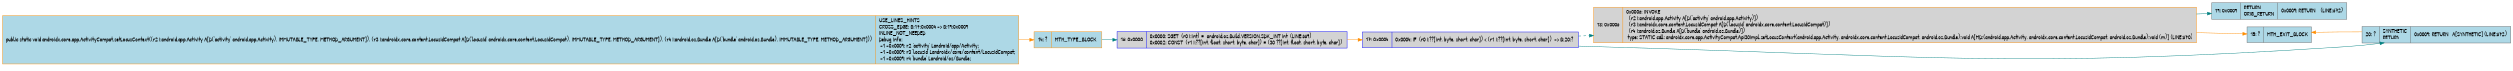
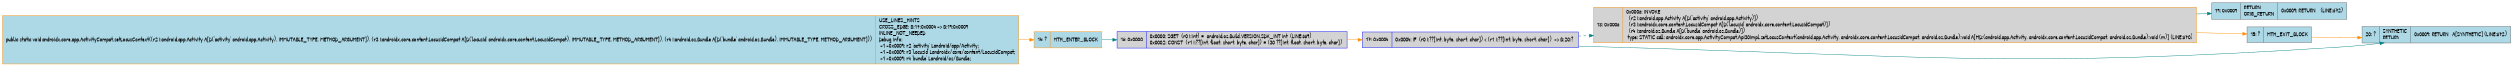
edge "20: ?" -> "15: ?": reversed
node "14: ?": text "MTH_TYPE_BLOCK" -> "MTH_ENTER_BLOCK"
